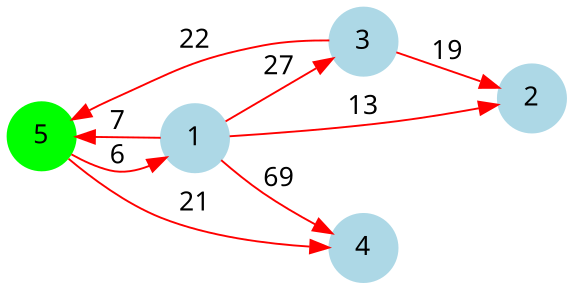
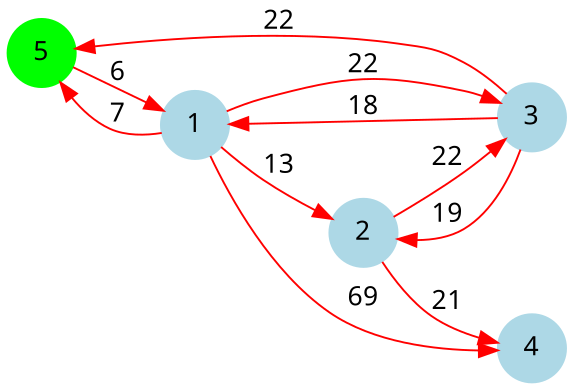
edge "1" -> "3": label "27" -> "22"
edge "3" -> "1": added, label "18"
edge "2" -> "3": added, label "22"
edge "5" -> "4": now "2" -> "4"
